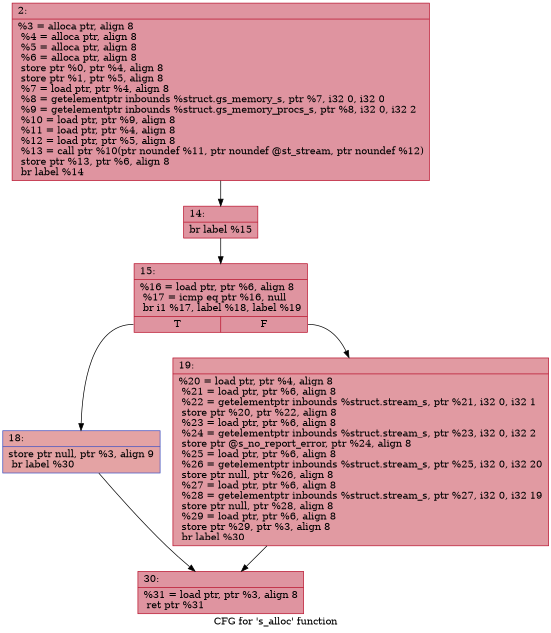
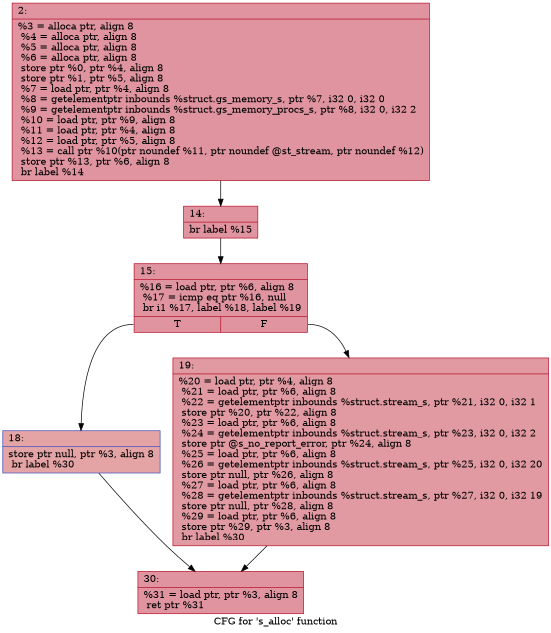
node "18:": text "store ptr null, ptr %3, align 9" -> "store ptr null, ptr %3, align 8"
